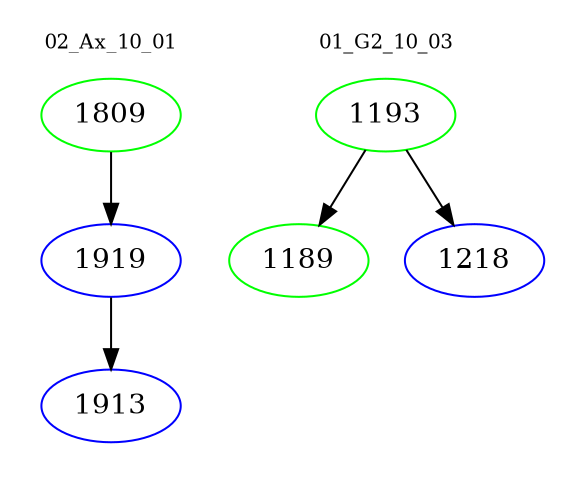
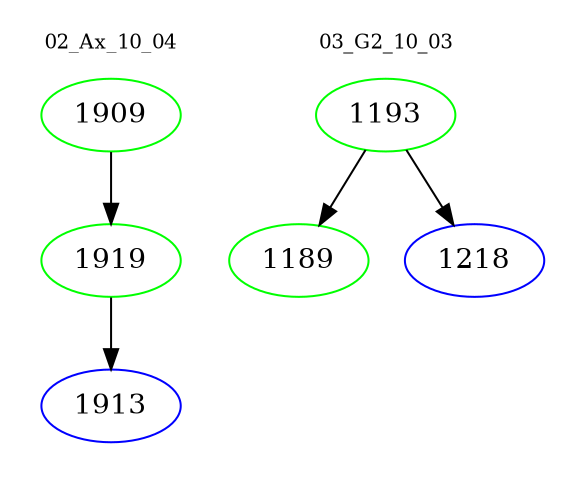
cluster "02_Ax_10_01": label "02_Ax_10_01" -> "02_Ax_10_04"
cluster "01_G2_10_03": label "01_G2_10_03" -> "03_G2_10_03"
node "1809": label "1809" -> "1909"
node "1919": color blue -> green
